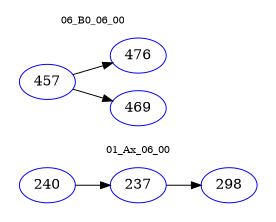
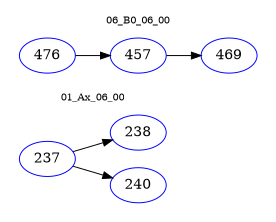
edge "457" -> "476": reversed
edge "240" -> "237": reversed
node "298": label "298" -> "238"
